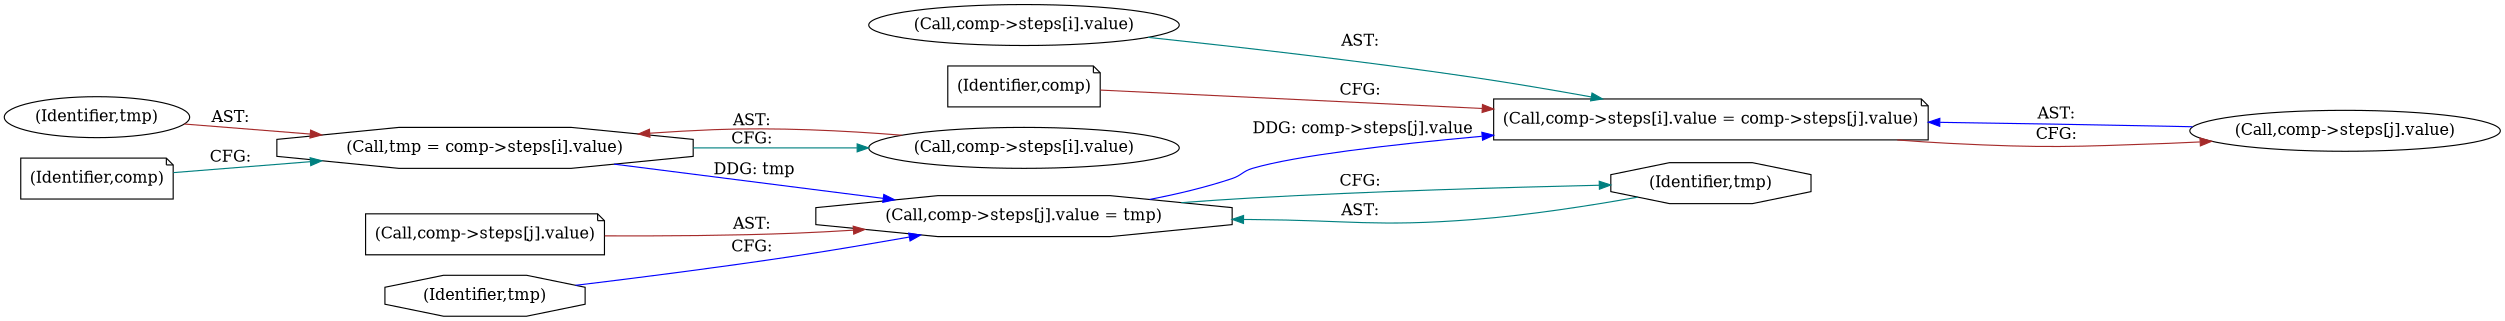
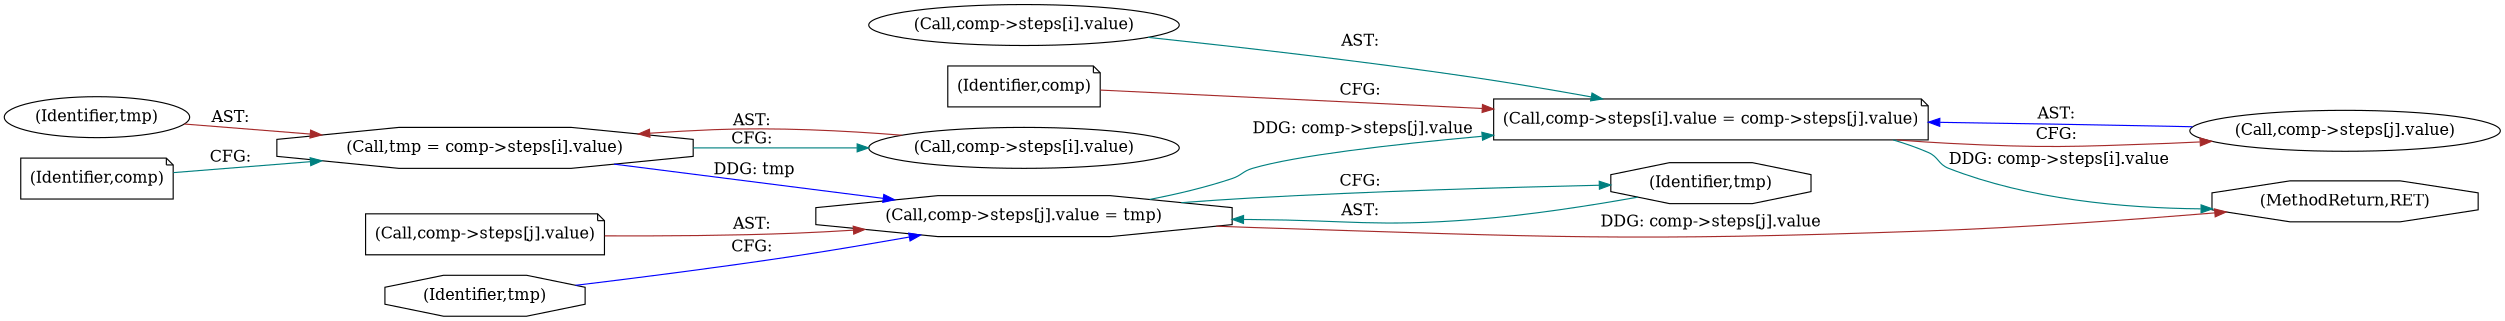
edge "(Call,comp->steps[j].value = tmp)" -> "(Call,comp->steps[i].value = comp->steps[j].value)": color blue -> teal
node "(MethodReturn,RET)": added
